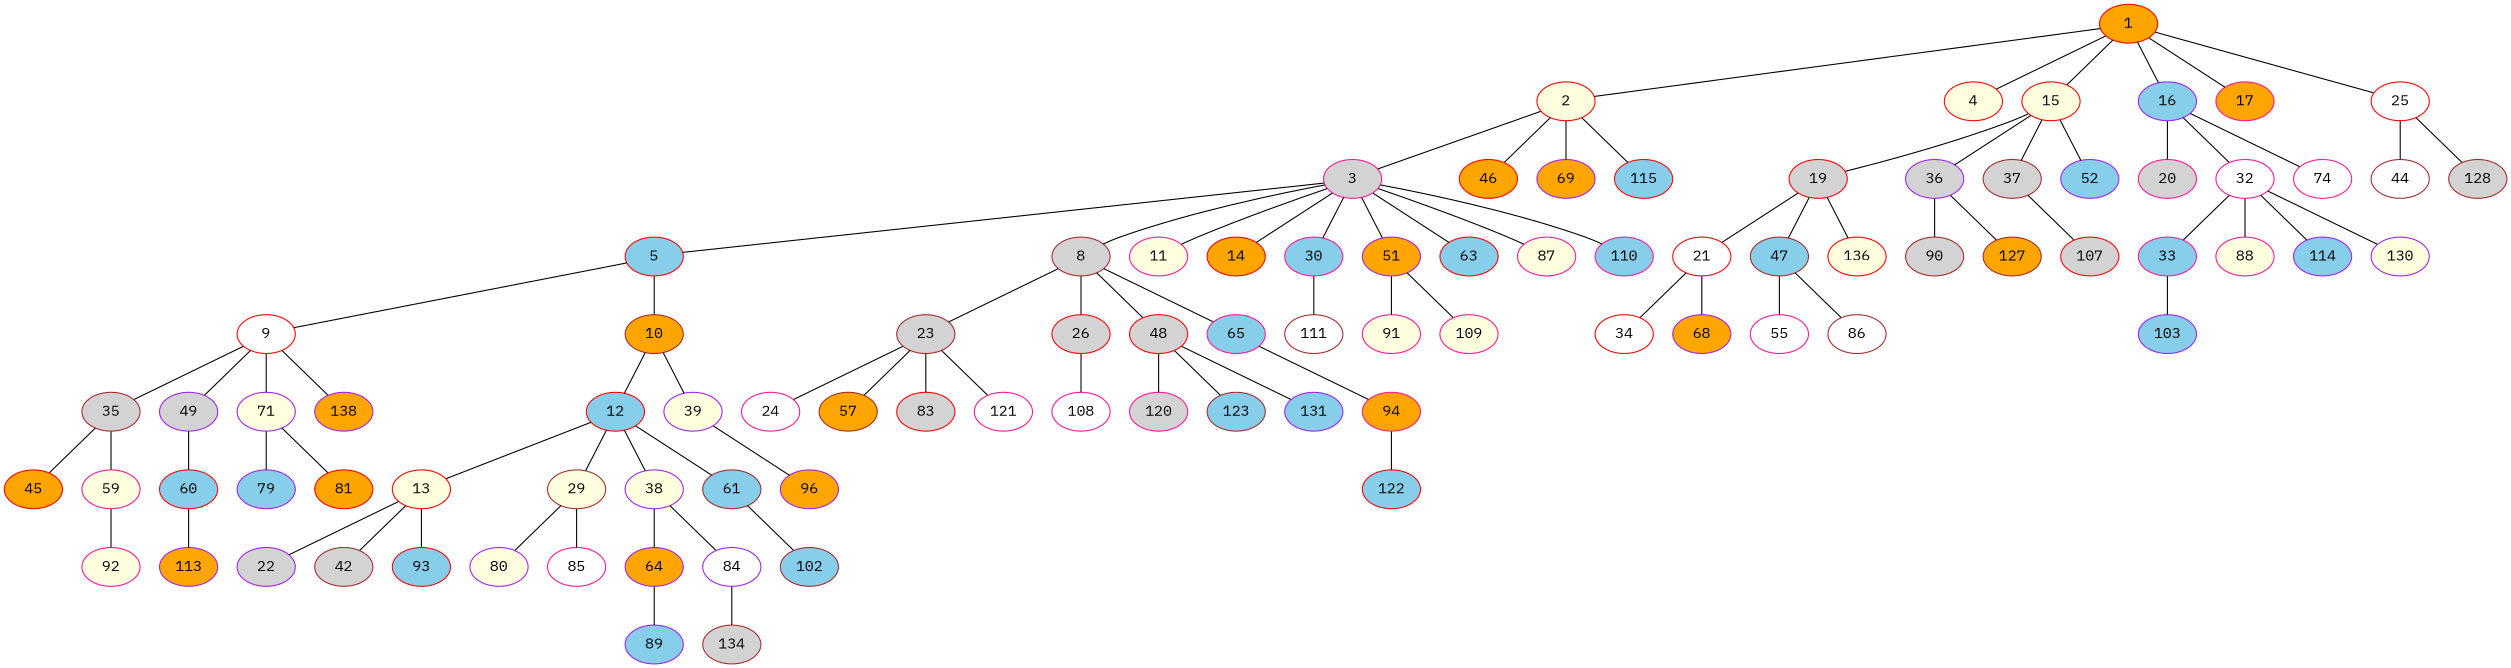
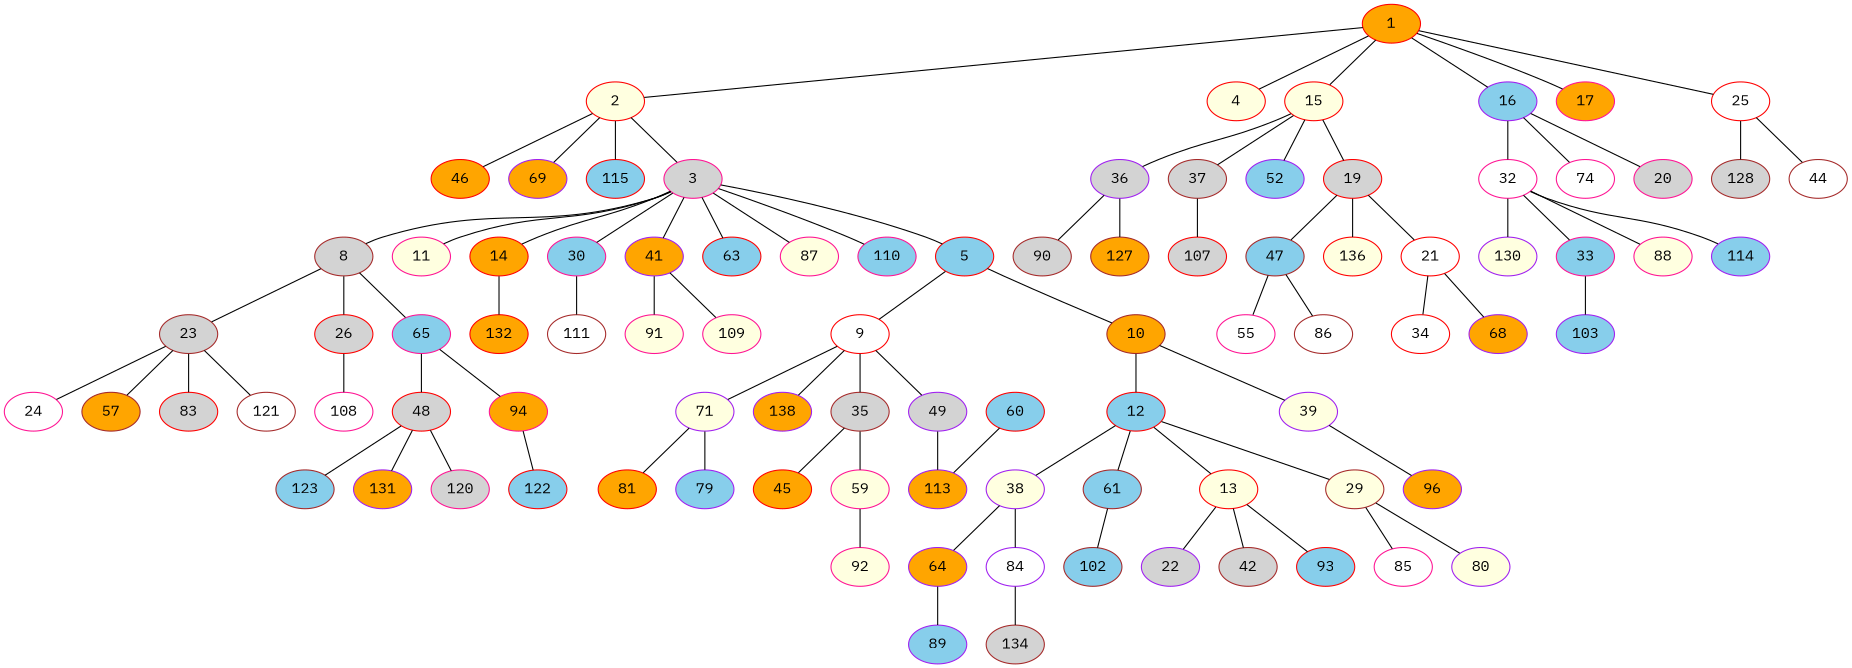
node "51": label "51" -> "41"
edge "8" -- "48": now "65" -- "48"
node "132": added
node "121": color deeppink -> brown
node "131": fillcolor skyblue -> orange
edge "49" -- "60": now "49" -- "113"
